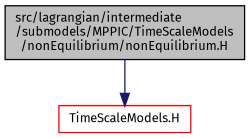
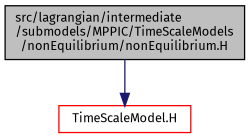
node "TimeScaleModels.H": label "TimeScaleModels.H" -> "TimeScaleModel.H"
